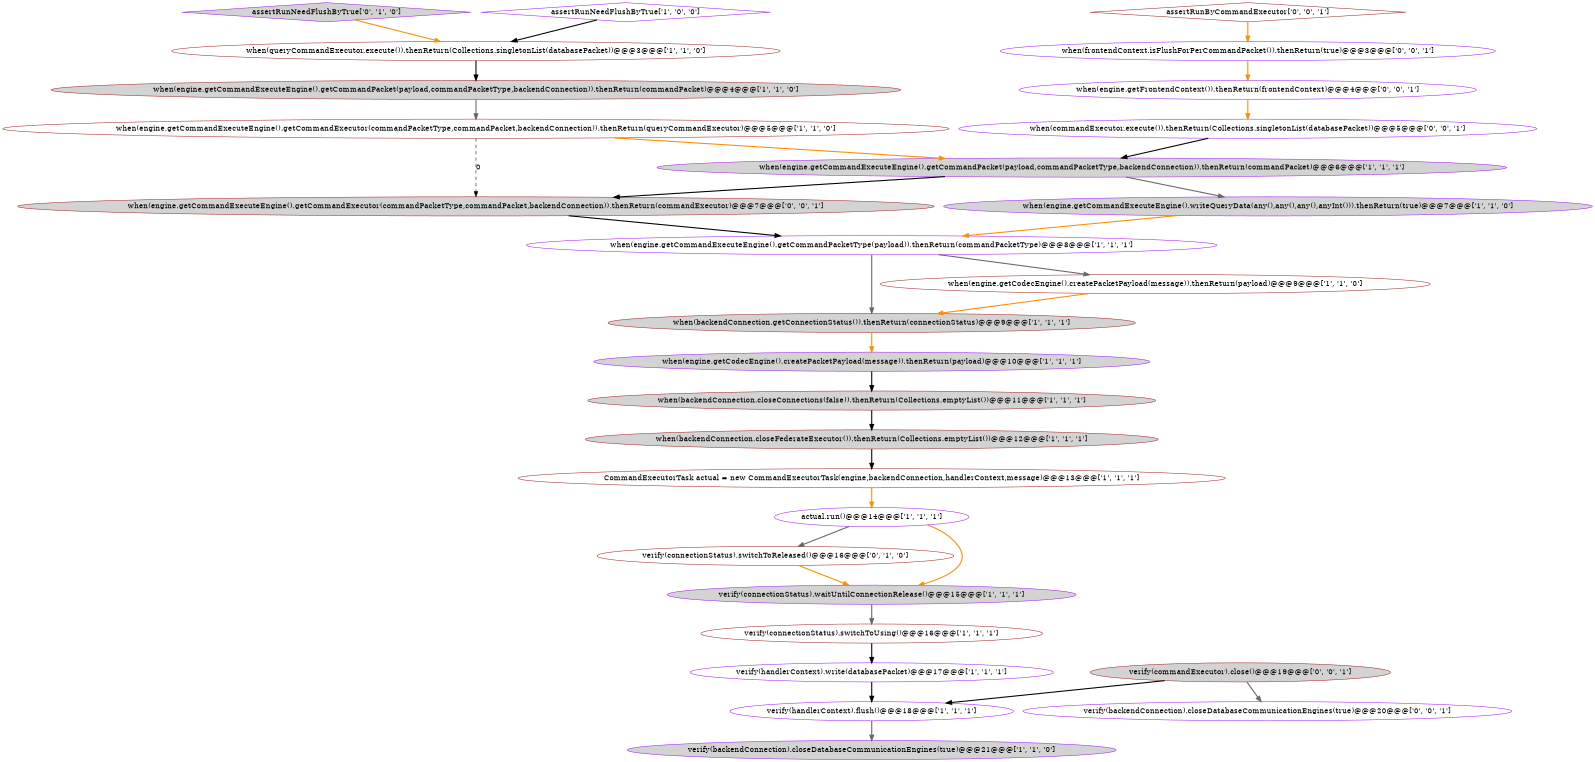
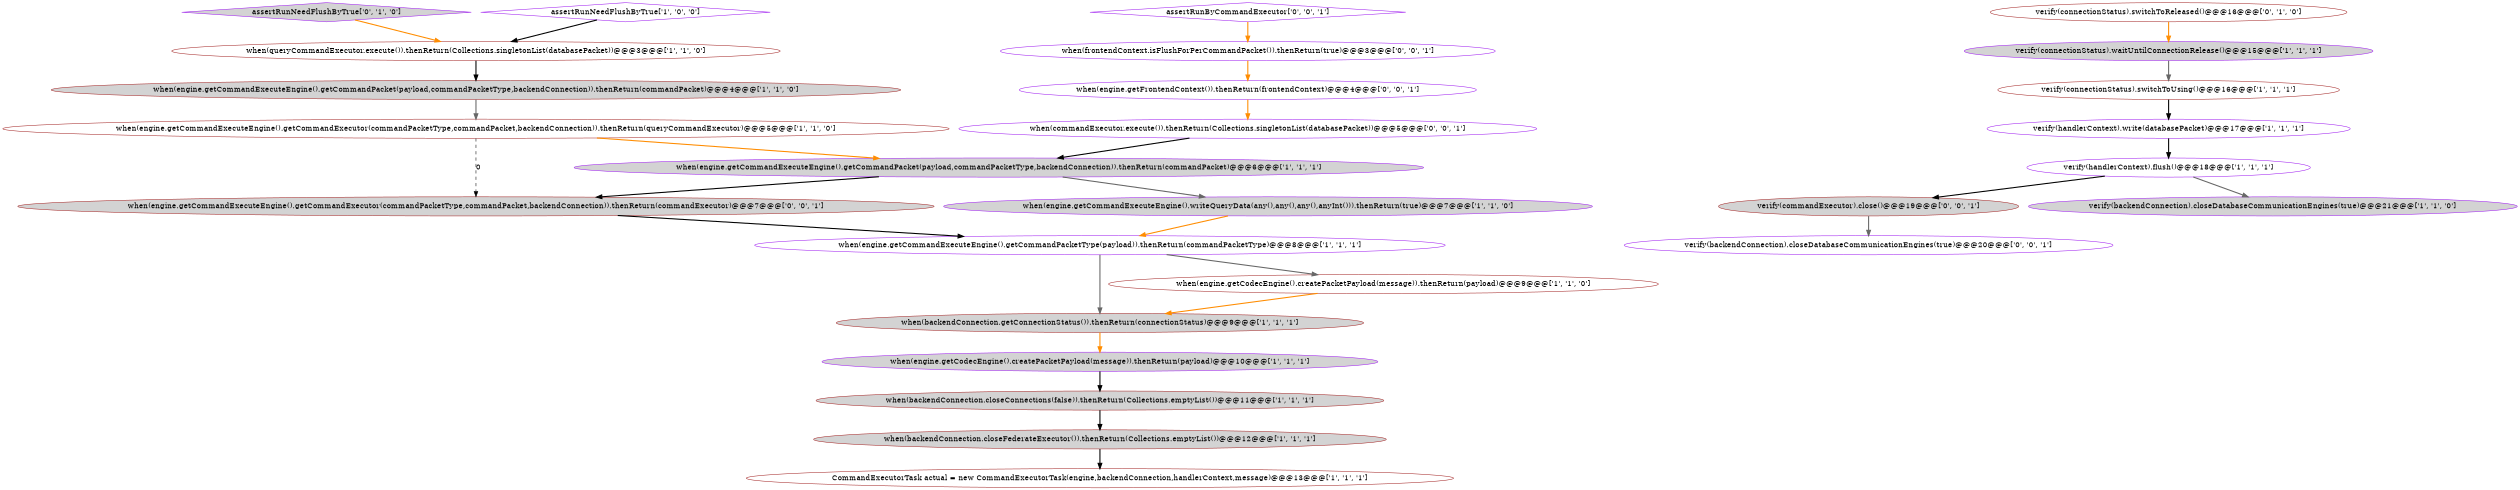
node "assertRunByCommandExecutor['0', '0', '1']": color brown -> purple
node "actual.run()@@@14@@@['1', '1', '1']": removed
edge "verify(commandExecutor).close()@@@19@@@['0', '0', '1']" -> "verify(handlerContext).flush()@@@18@@@['1', '1', '1']": reversed
